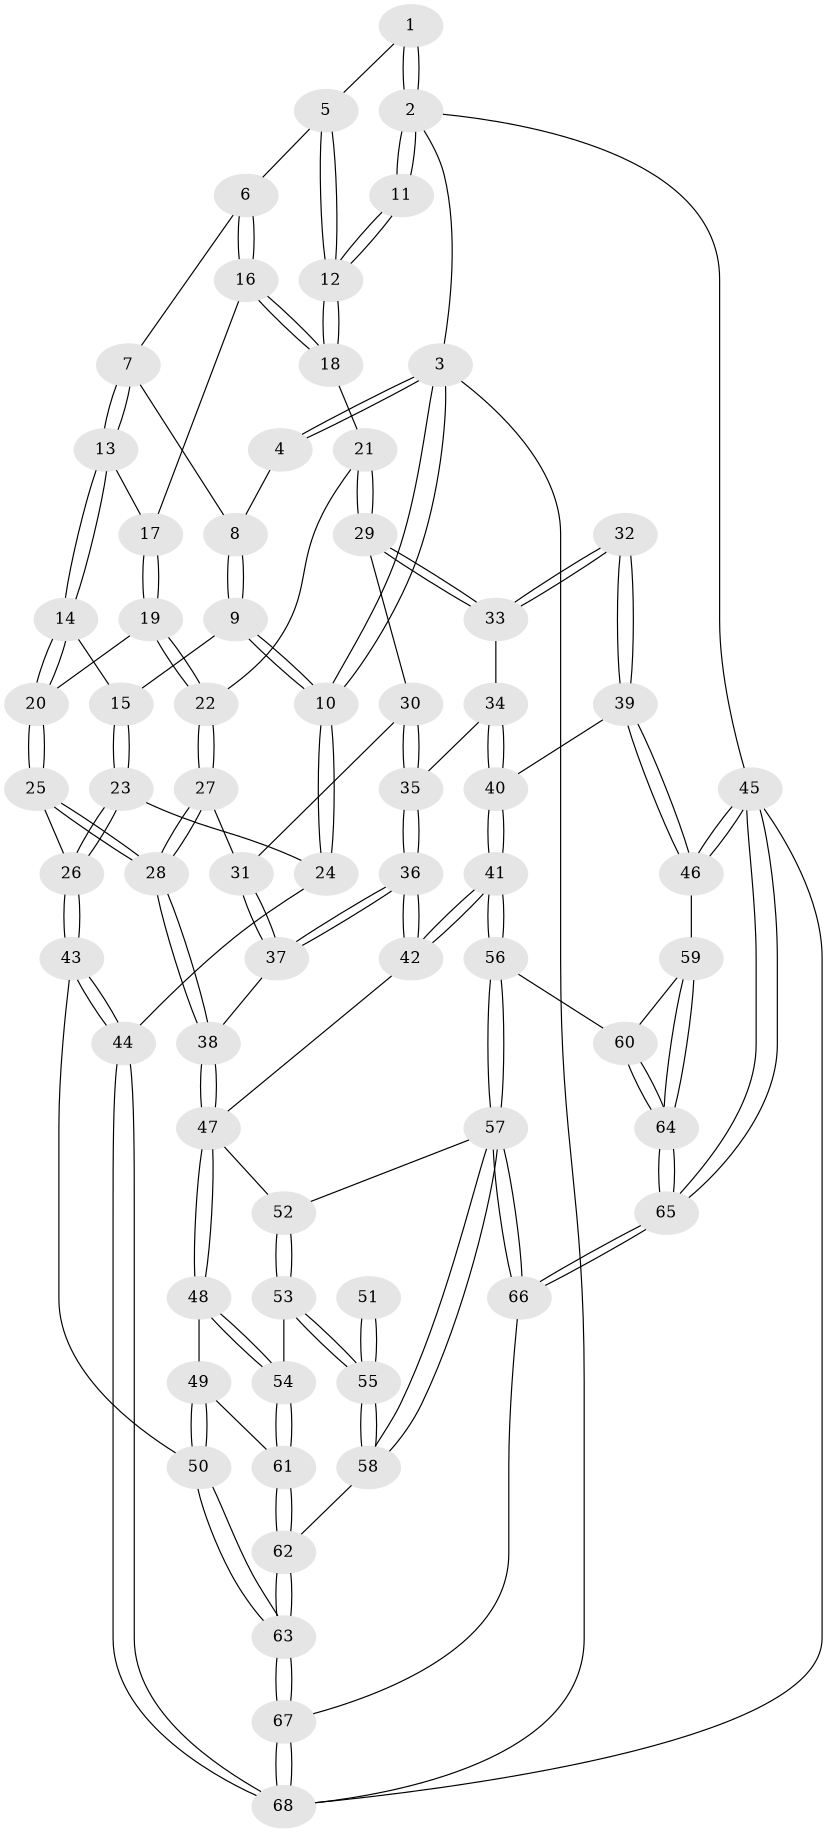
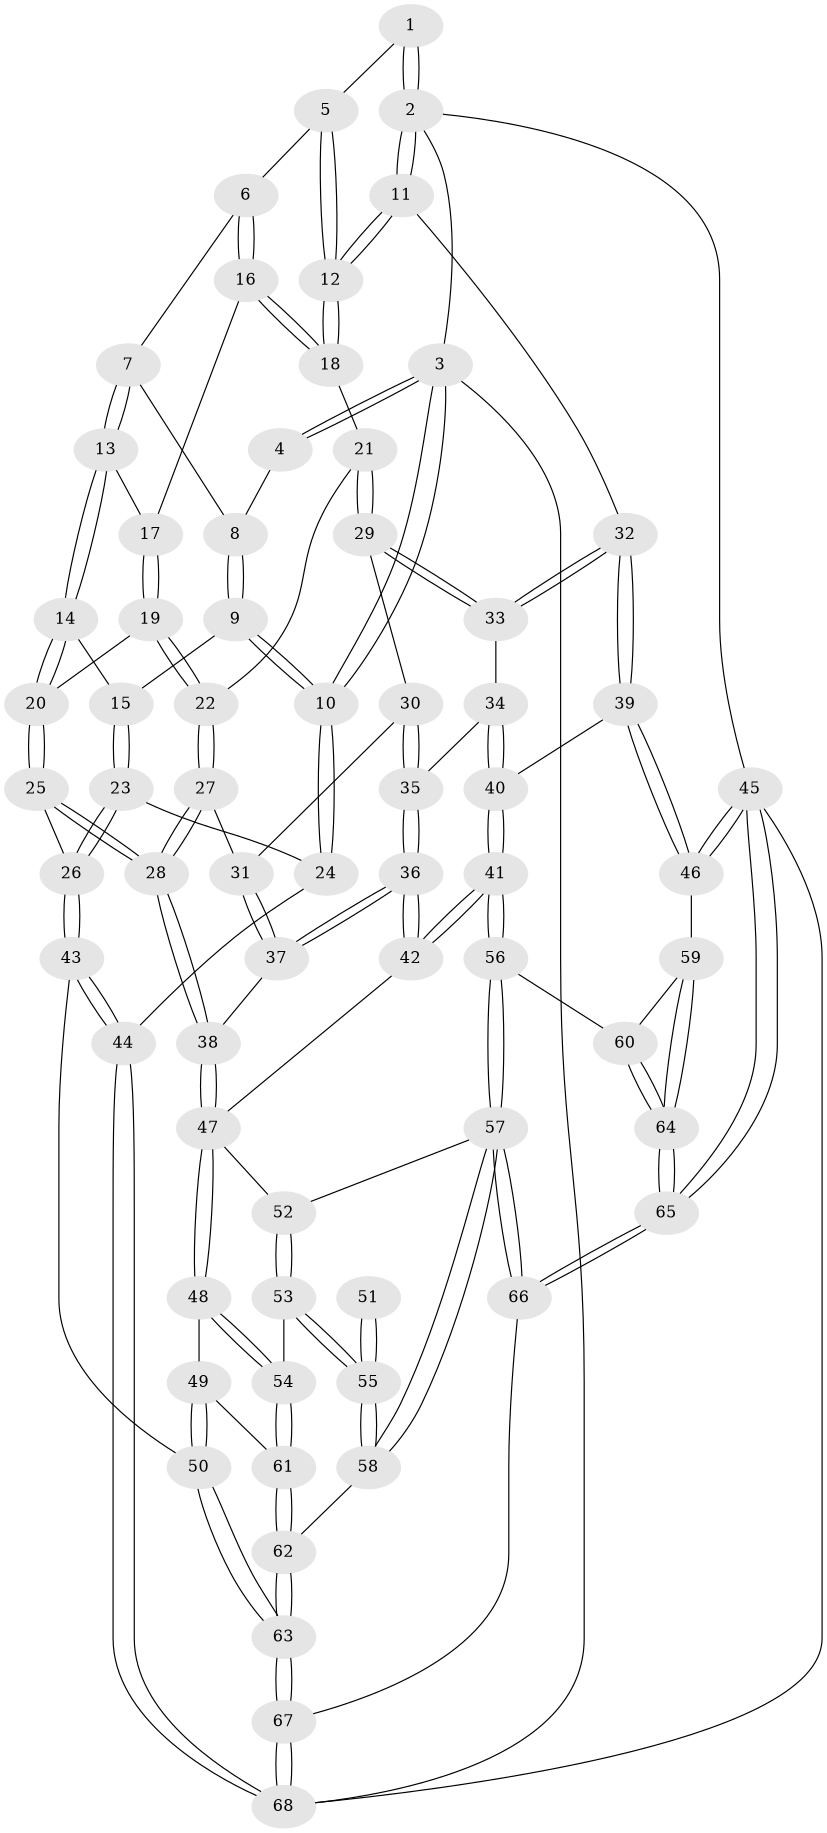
edge "11" -- "32": added
